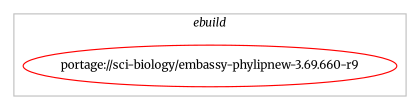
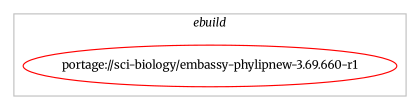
node "portage://sci-biology/embassy-phylipnew-3.69.660-r9": label "portage://sci-biology/embassy-phylipnew-3.69.660-r9" -> "portage://sci-biology/embassy-phylipnew-3.69.660-r1"
